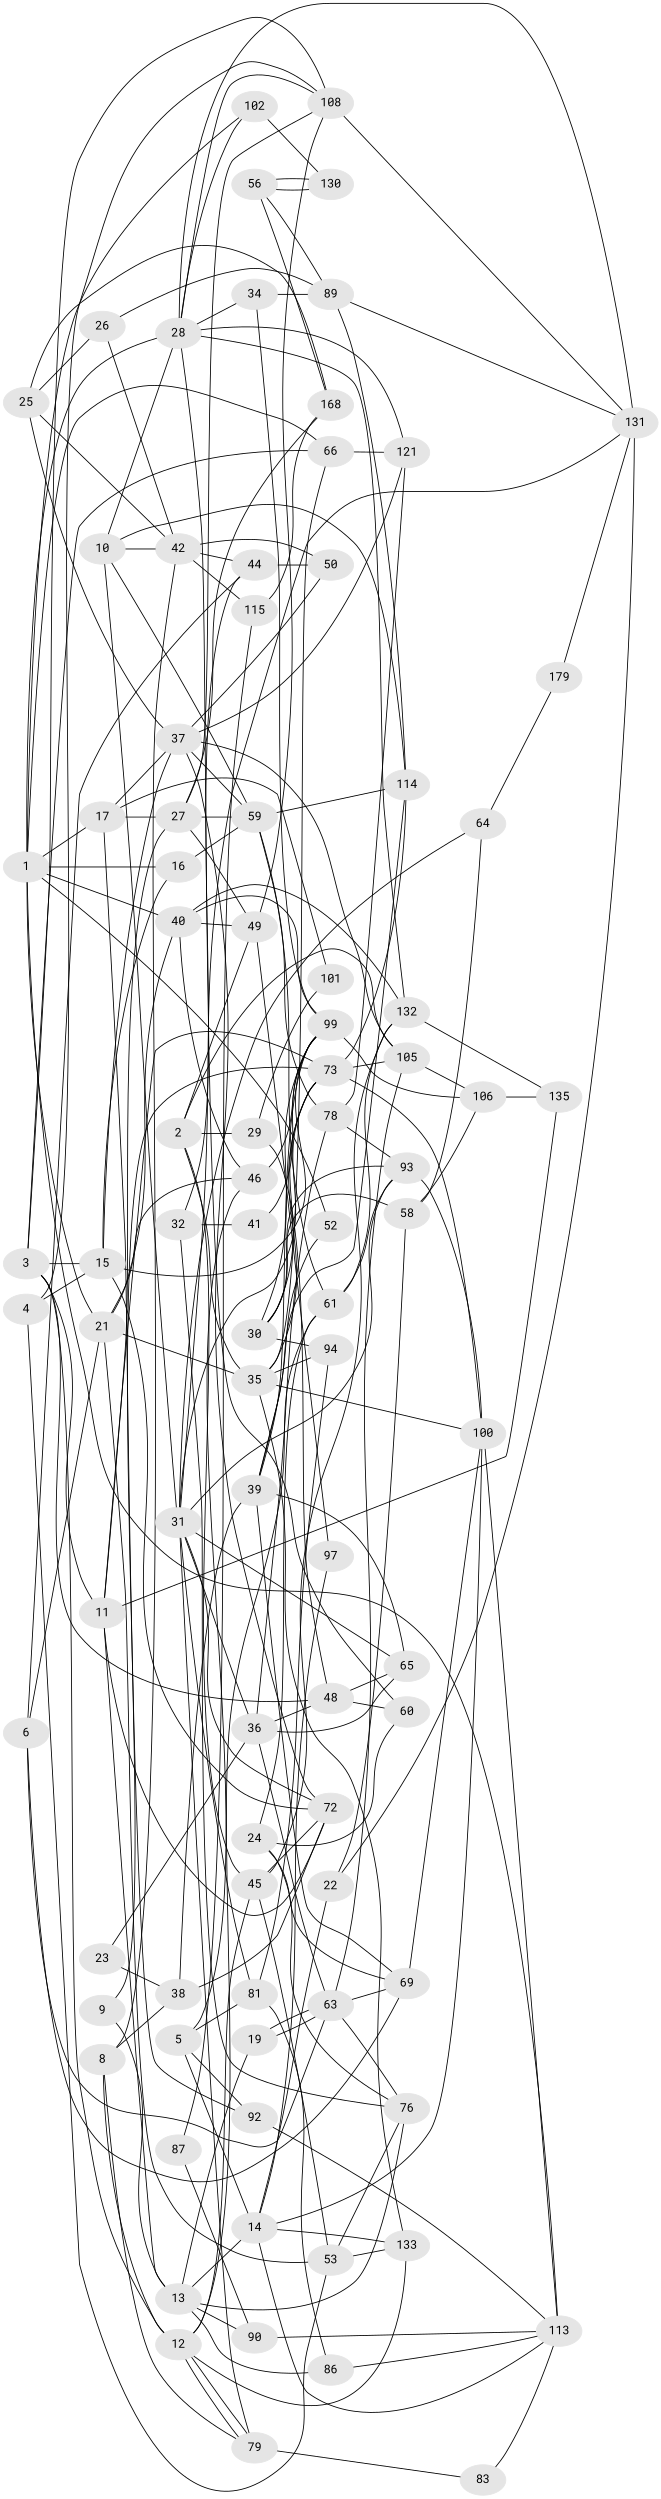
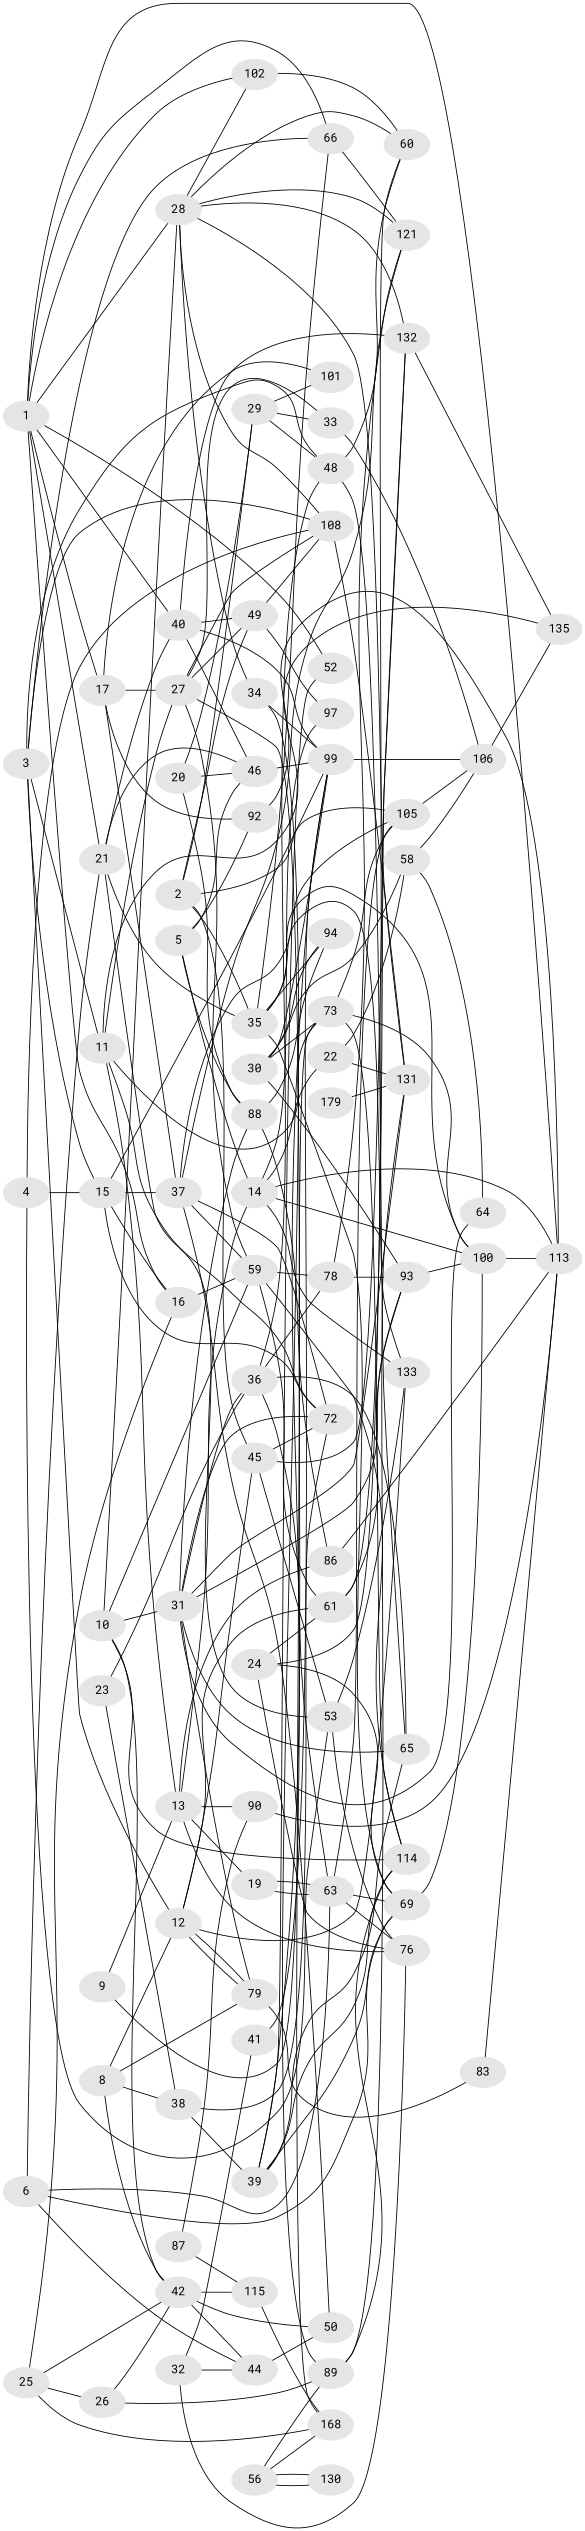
edge "102" -- "130": now "102" -- "60"
node "33": added
edge "25" -- "37": now "25" -- "16"
edge "179" -- "64": removed
node "20": added
edge "73" -- "35": now "69" -- "35"
edge "73" -- "31": removed
node "81": label "81" -> "88"
